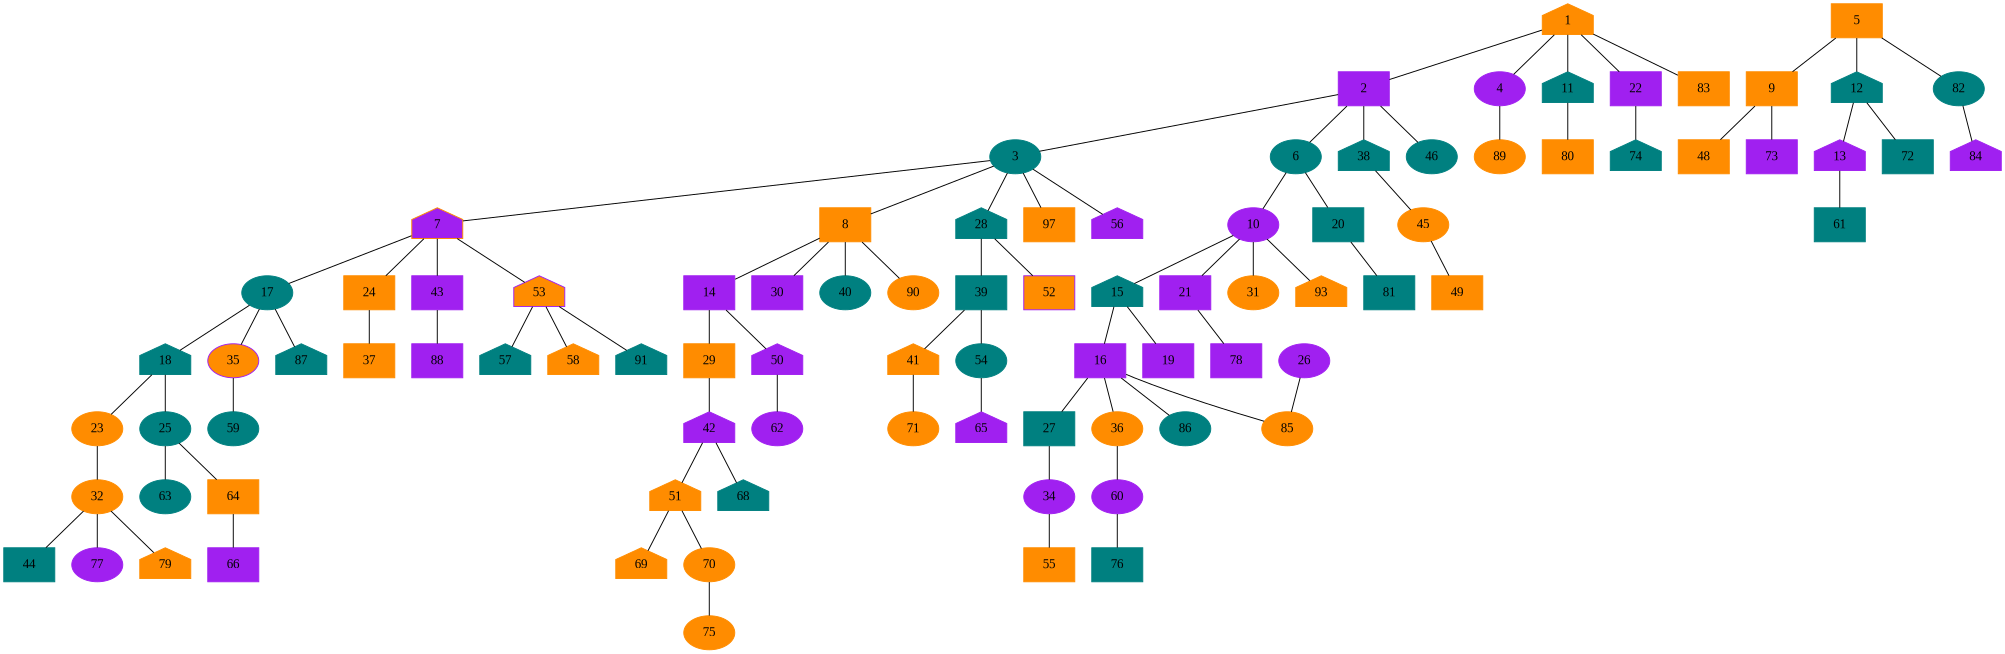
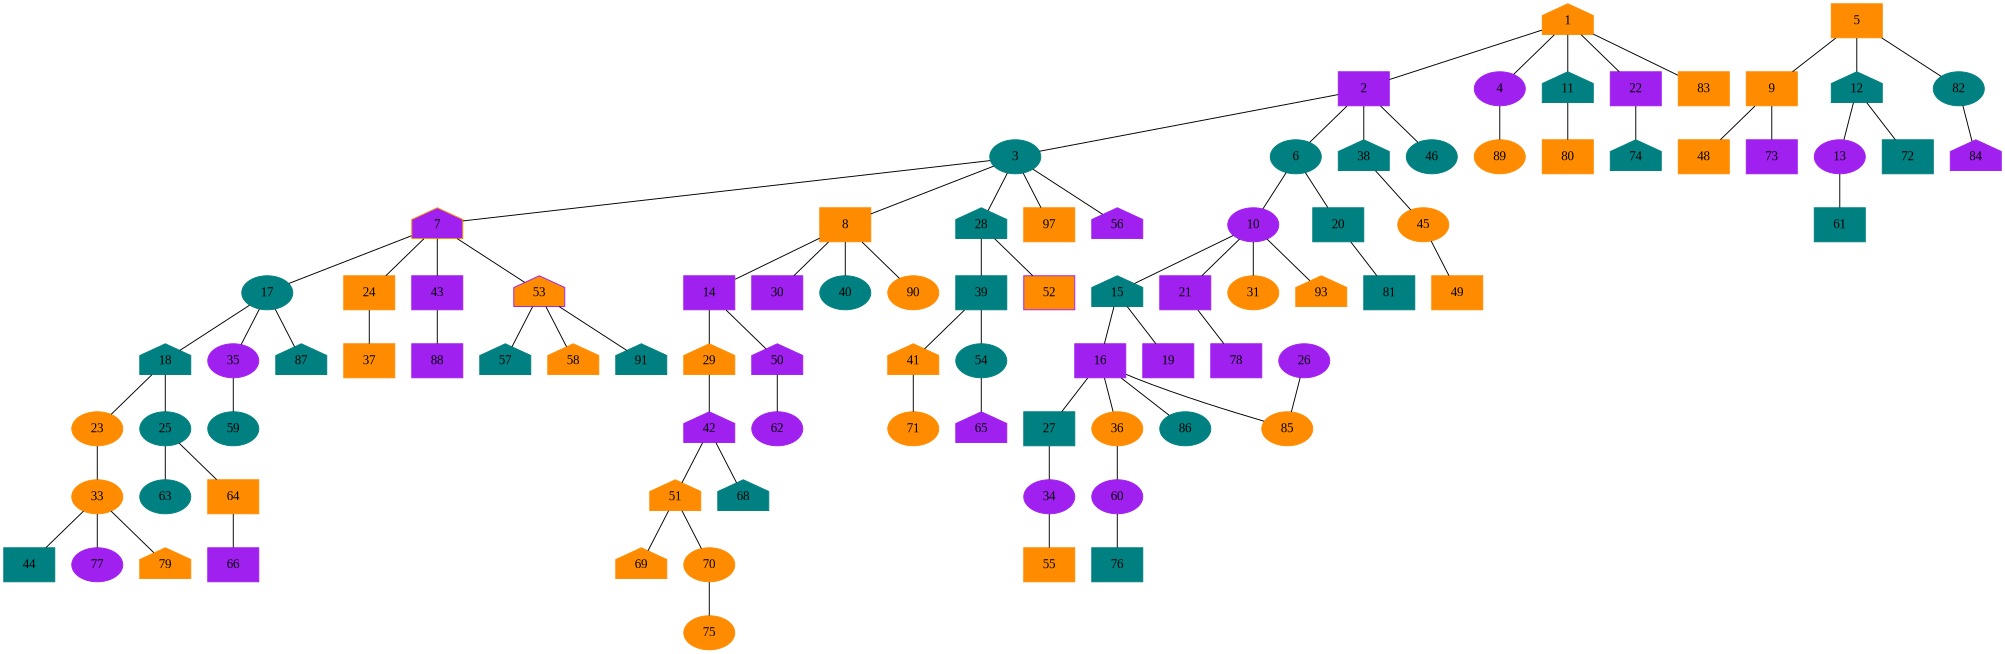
node "13": shape house -> ellipse
node "35": fillcolor darkorange -> purple
node "29": shape box -> house
node "32": label "32" -> "33"
